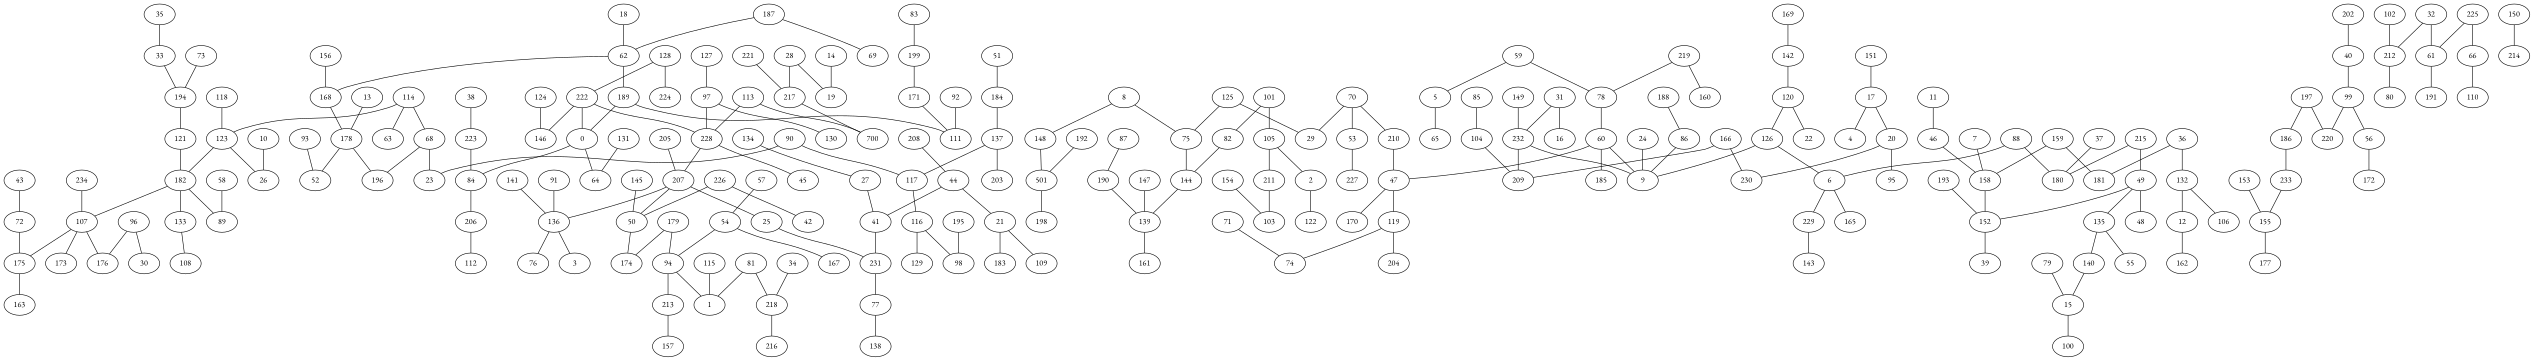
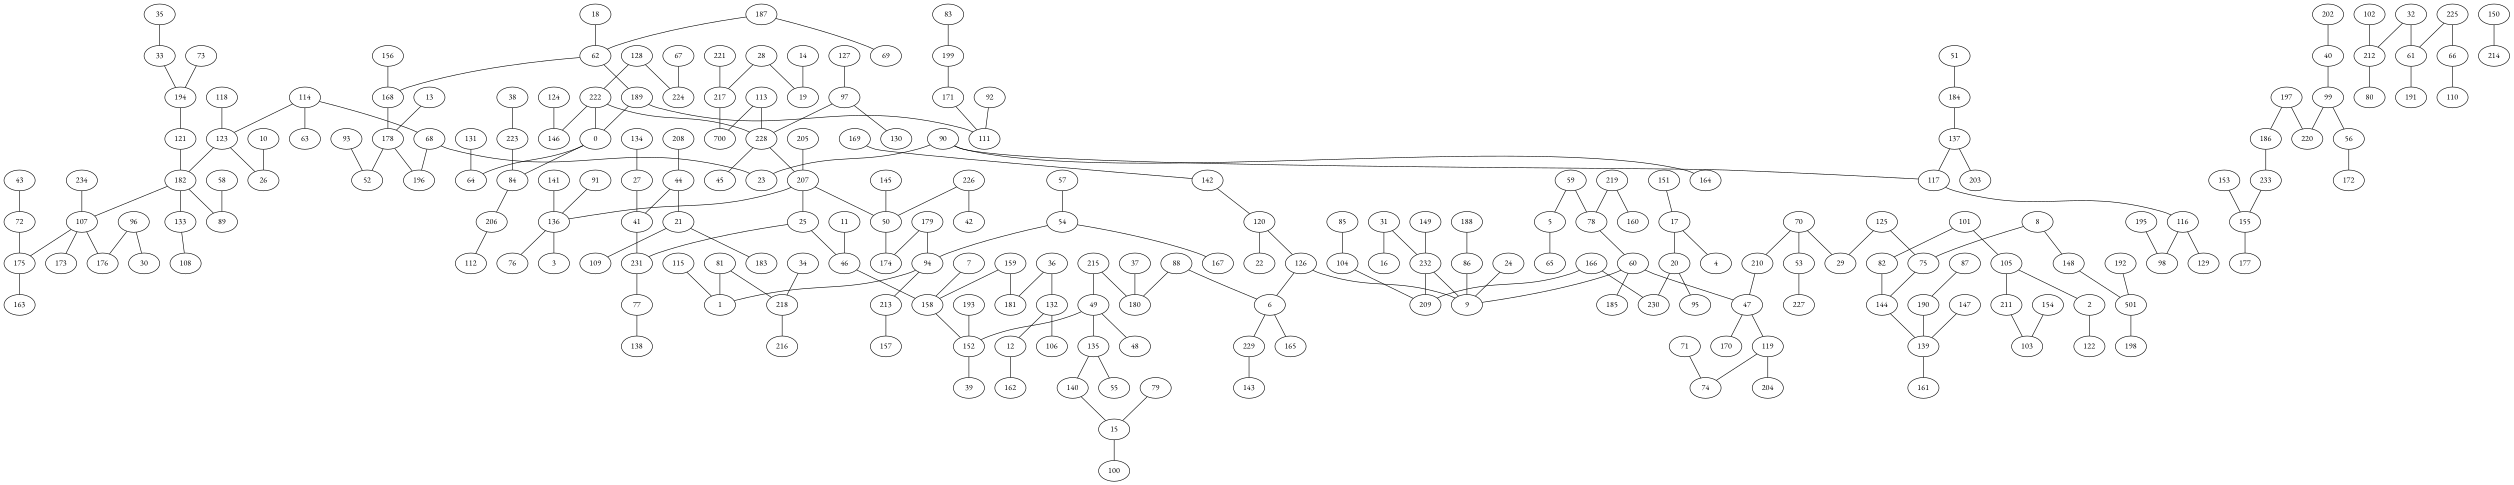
node "67": added
node "164": added
edge "25" -- "46": added
